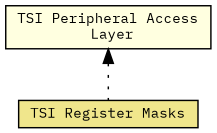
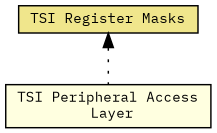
edge "TSI Register Masks" -> "TSI Peripheral Access Layer": reversed
